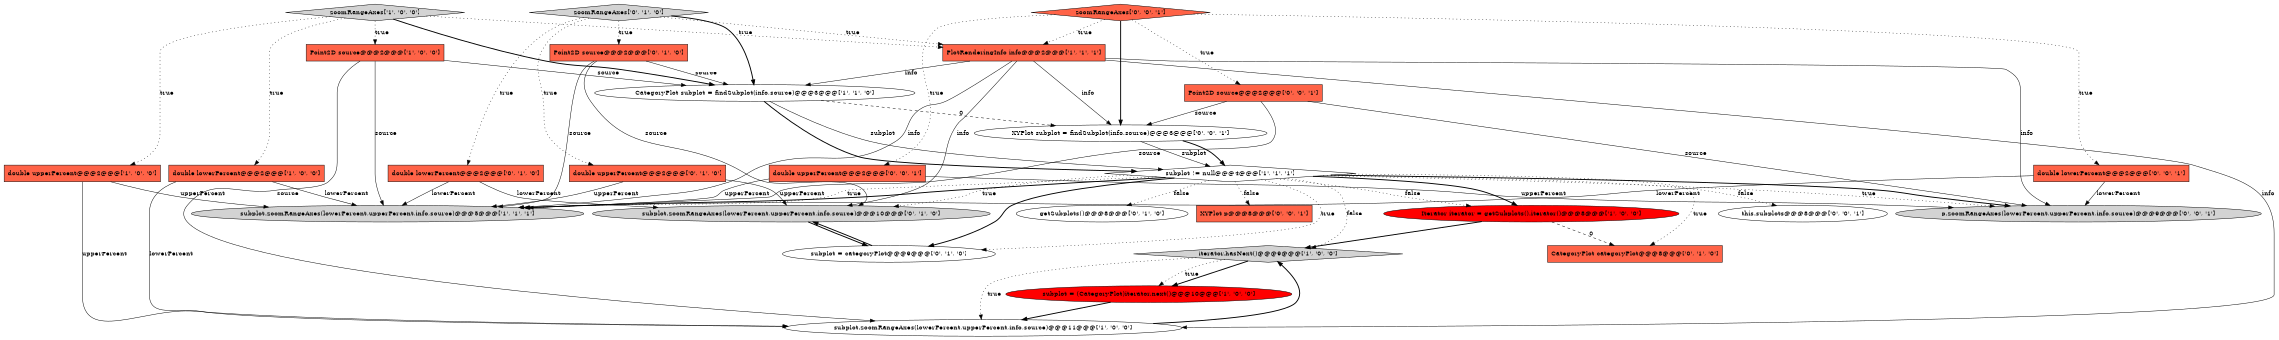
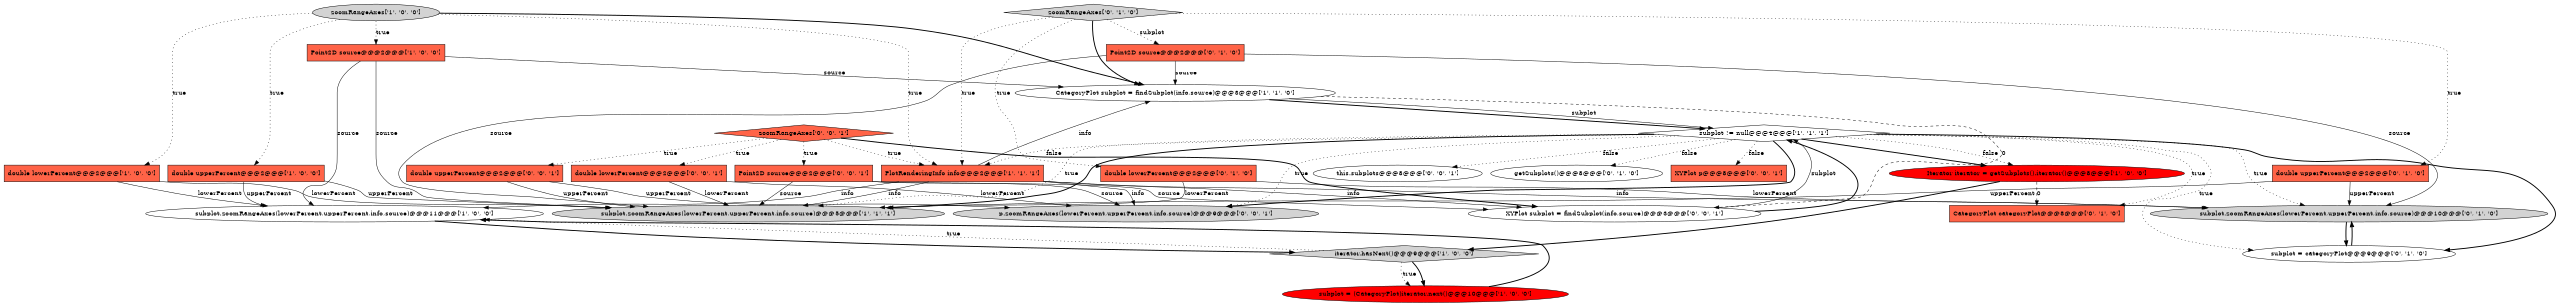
node "zoomRangeAxes['1', '0', '0']": shape diamond -> ellipse
edge "zoomRangeAxes['0', '1', '0']" -> "Point2D source@@@2@@@['0', '1', '0']": label "true" -> "subplot"
edge "subplot != null@@@4@@@['1', '1', '1']" -> "iterator.hasNext()@@@9@@@['1', '0', '0']": now "subplot != null@@@4@@@['1', '1', '1']" -> "PlotRenderingInfo info@@@2@@@['1', '1', '1']"
